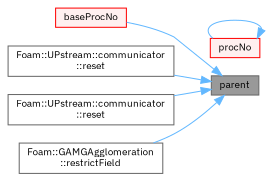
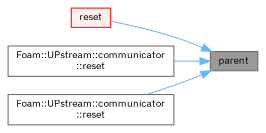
node "baseProcNo": label "baseProcNo" -> "reset"
node "procNo": removed
node "Foam::GAMGAgglomeration ::restrictField": removed
